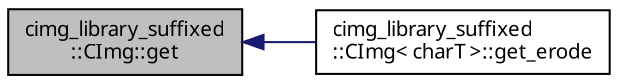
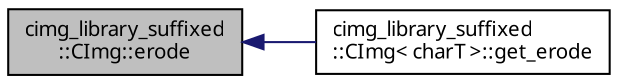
node "cimg_library_suffixed ::CImg::get": label "cimg_library_suffixed ::CImg::get" -> "cimg_library_suffixed ::CImg::erode"
